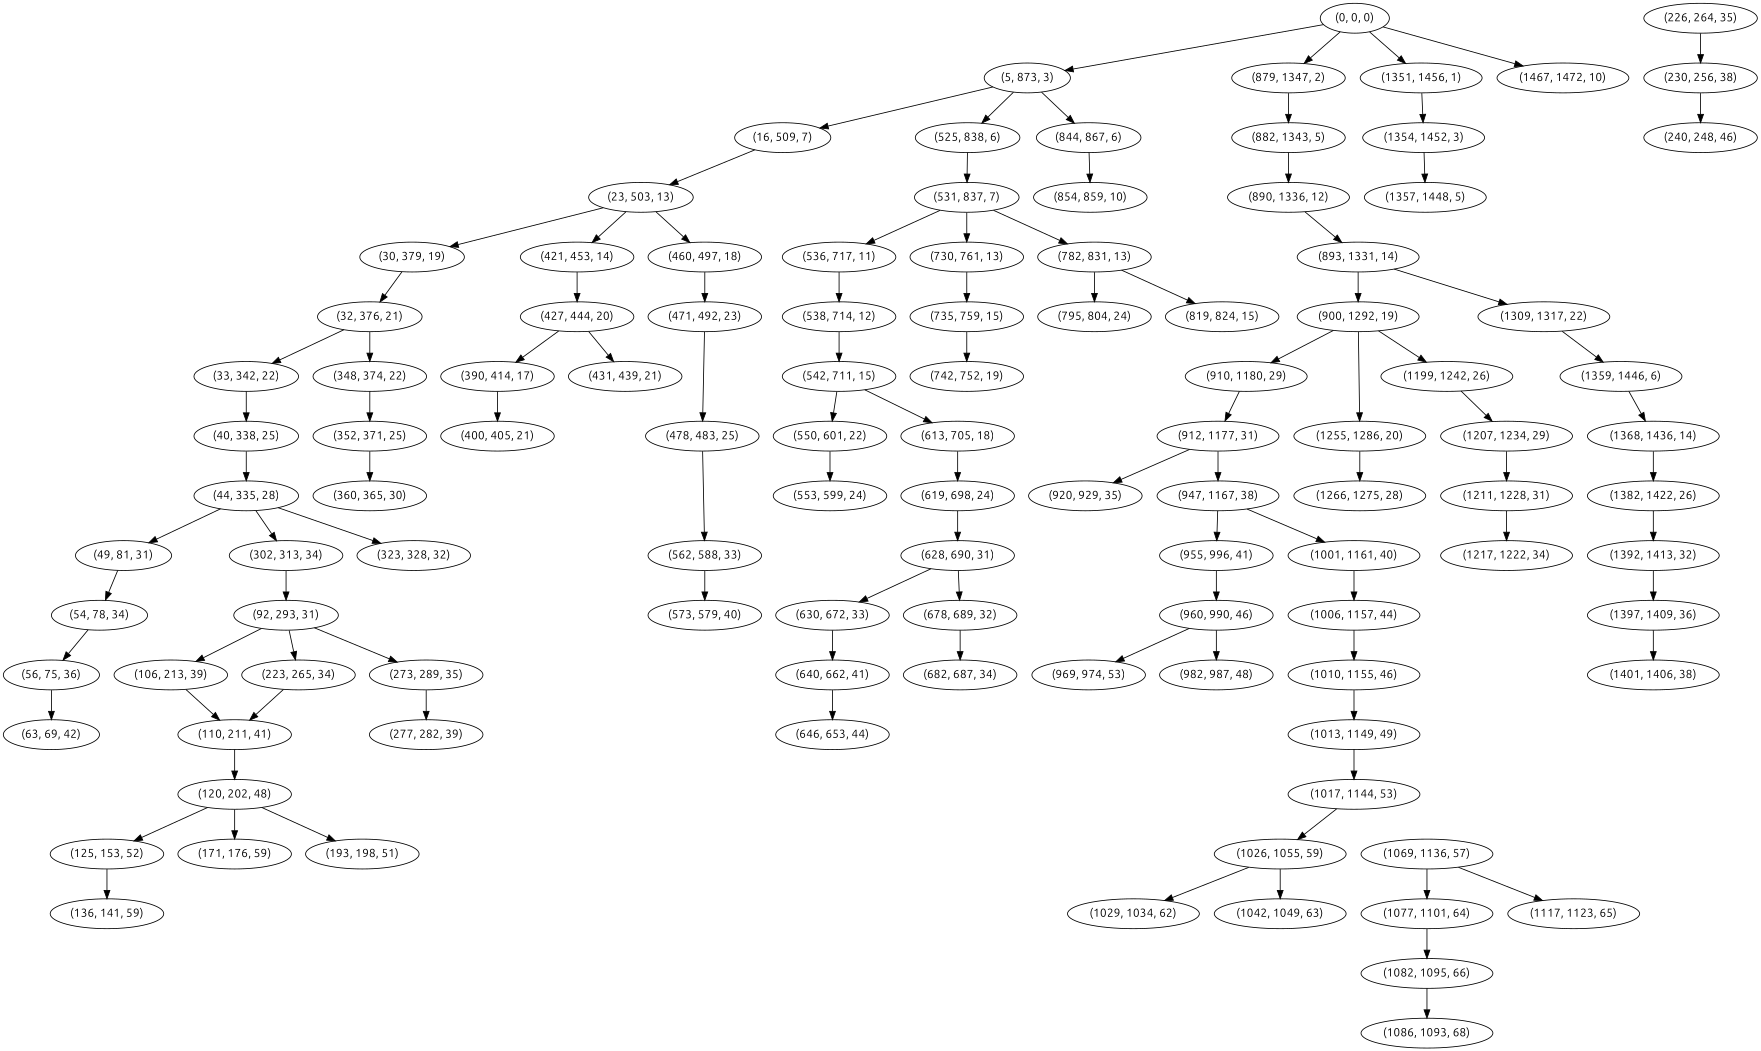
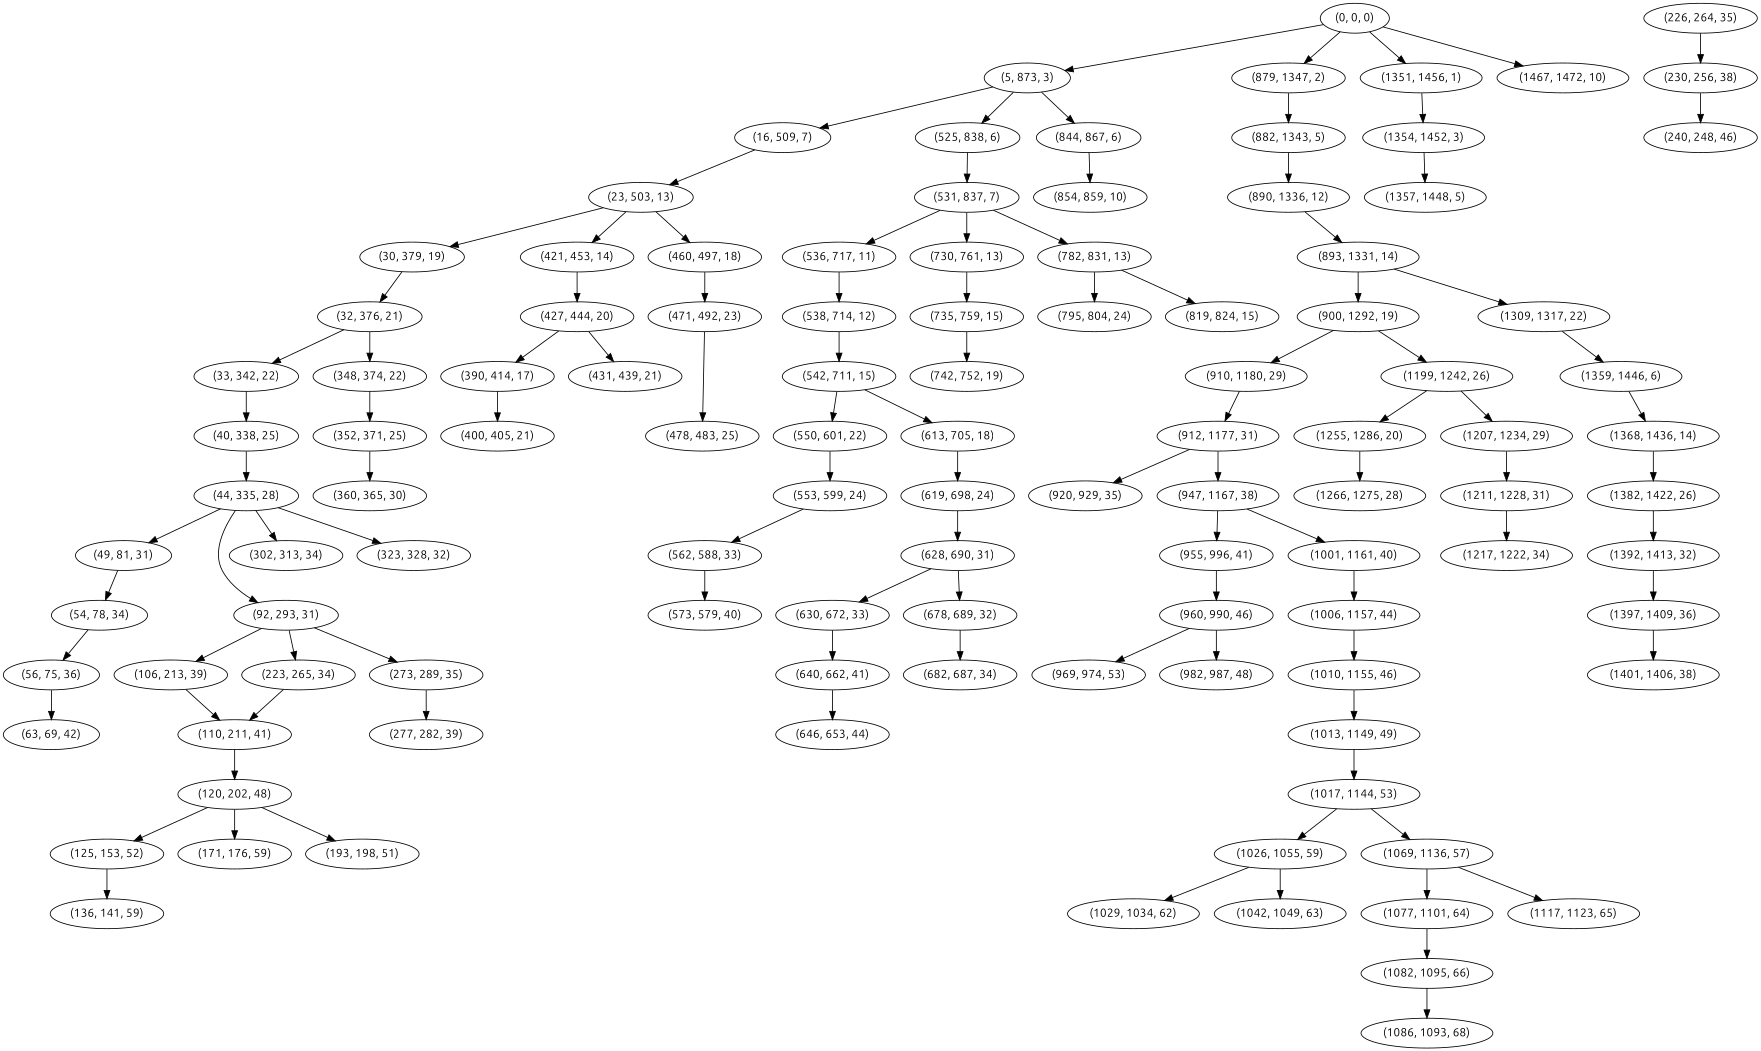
edge "(900, 1292, 19)" -> "(1255, 1286, 20)": now "(1199, 1242, 26)" -> "(1255, 1286, 20)"
edge "(478, 483, 25)" -> "(562, 588, 33)": now "(553, 599, 24)" -> "(562, 588, 33)"
edge "(302, 313, 34)" -> "(92, 293, 31)": now "(44, 335, 28)" -> "(92, 293, 31)"
edge "(1017, 1144, 53)" -> "(1069, 1136, 57)": added
